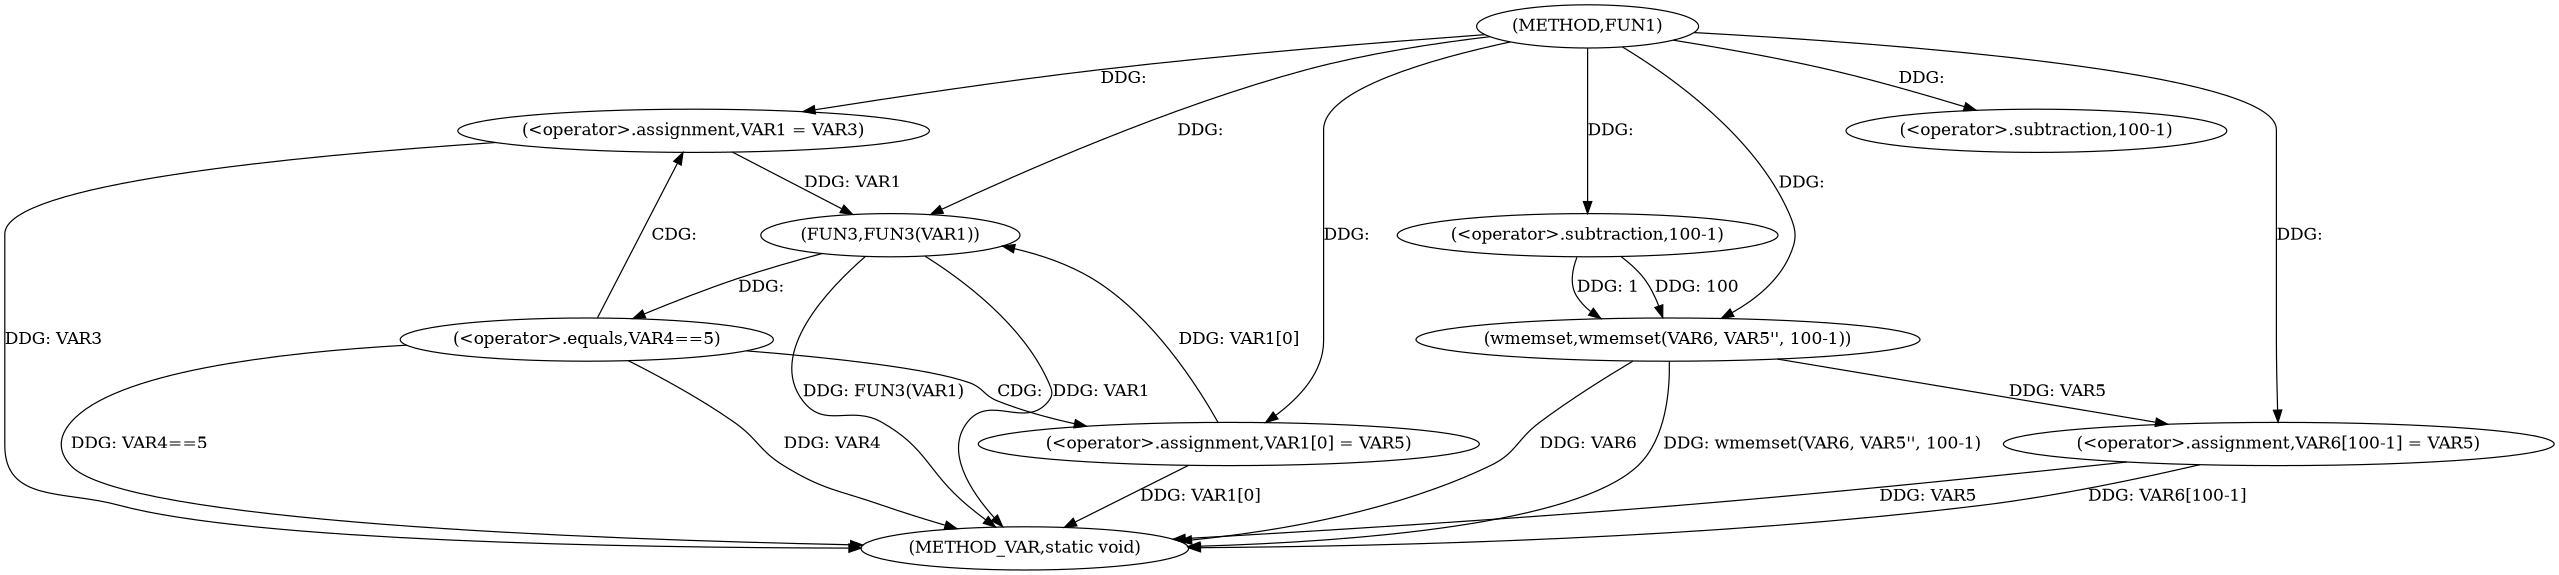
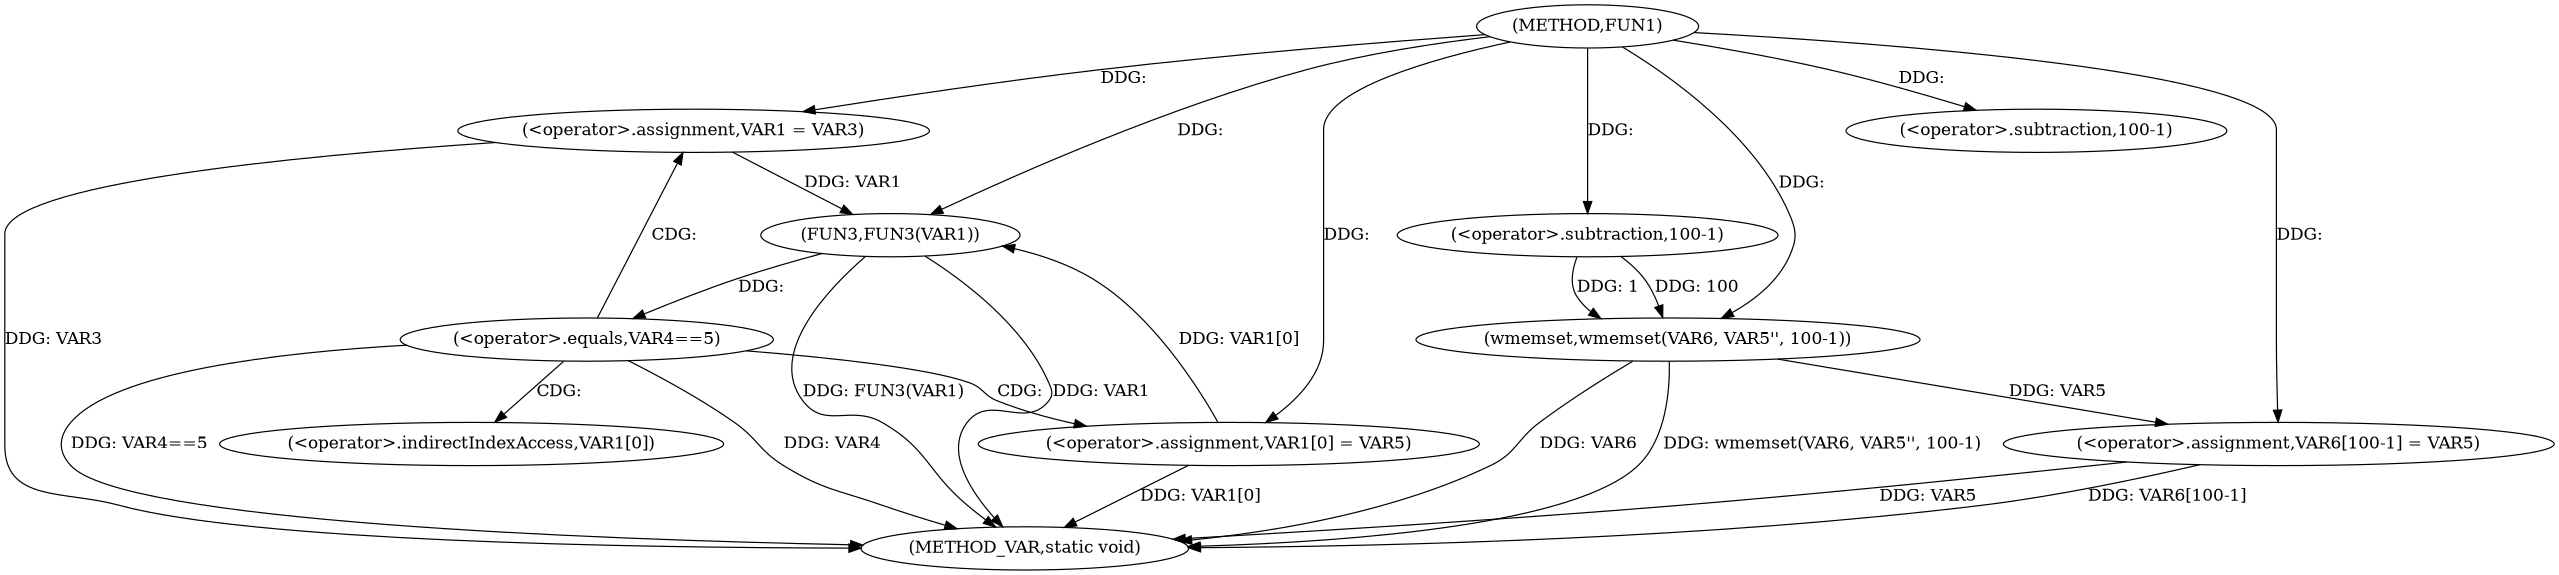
node "(<operator>.indirectIndexAccess,VAR1[0])": added
